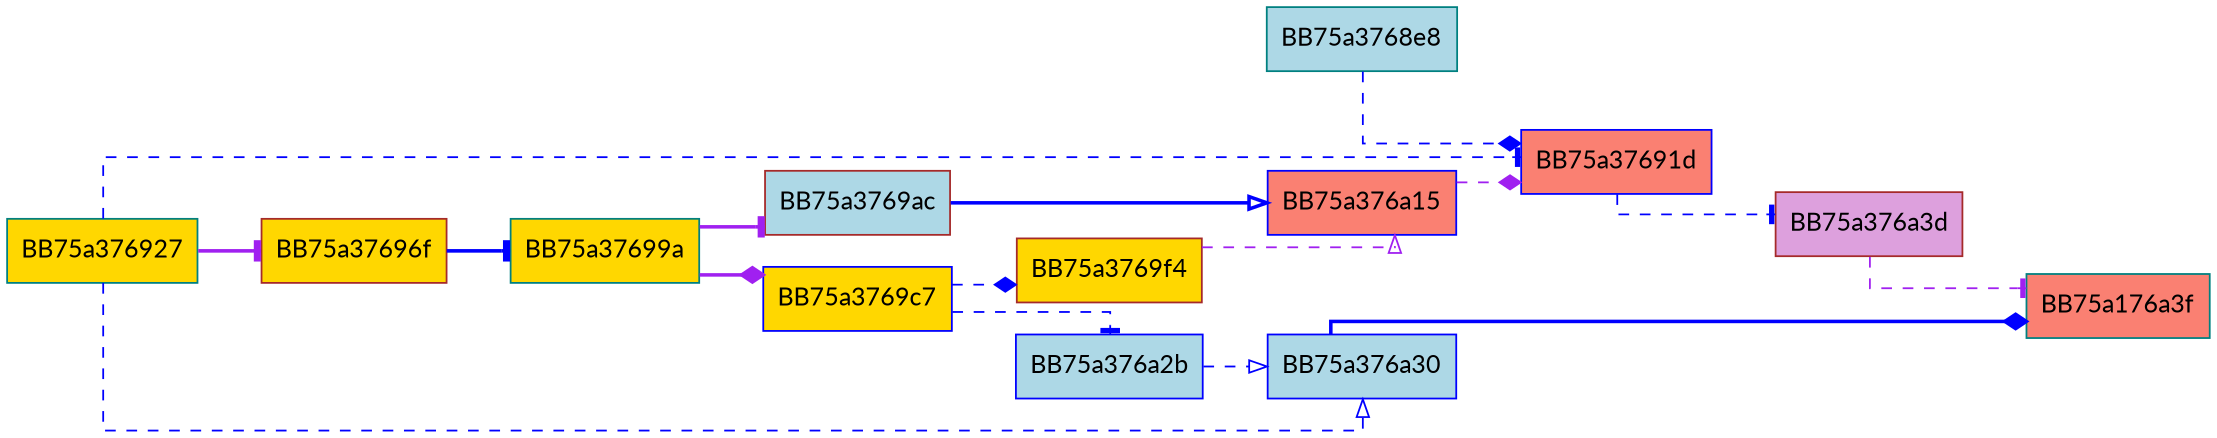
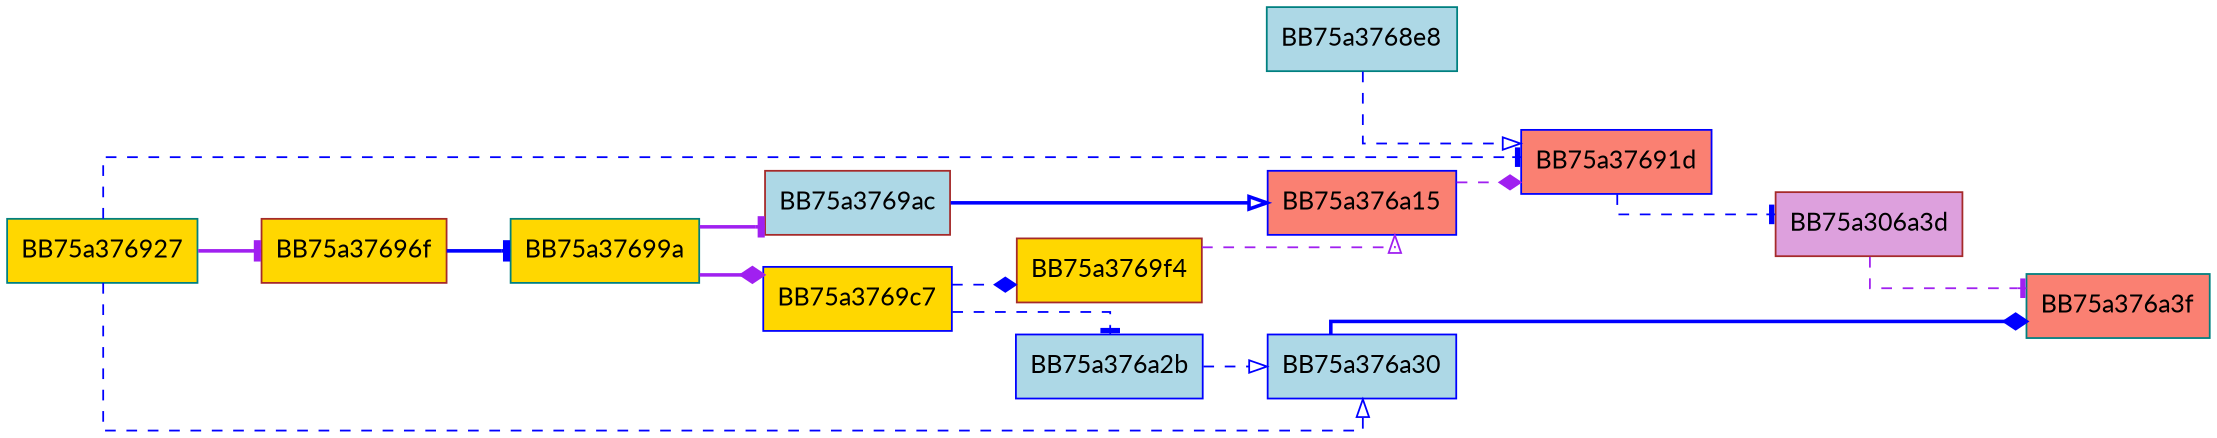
edge "BB75a3768e8" -> "BB75a37691d": arrowhead diamond -> onormal
node "BB75a376a3d": label "BB75a376a3d" -> "BB75a306a3d"
node "BB75a176a3f": label "BB75a176a3f" -> "BB75a376a3f"
